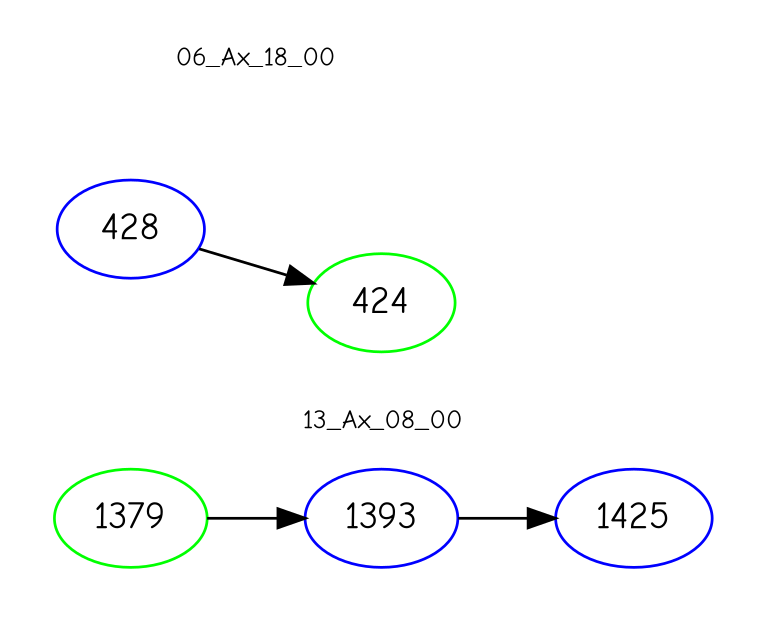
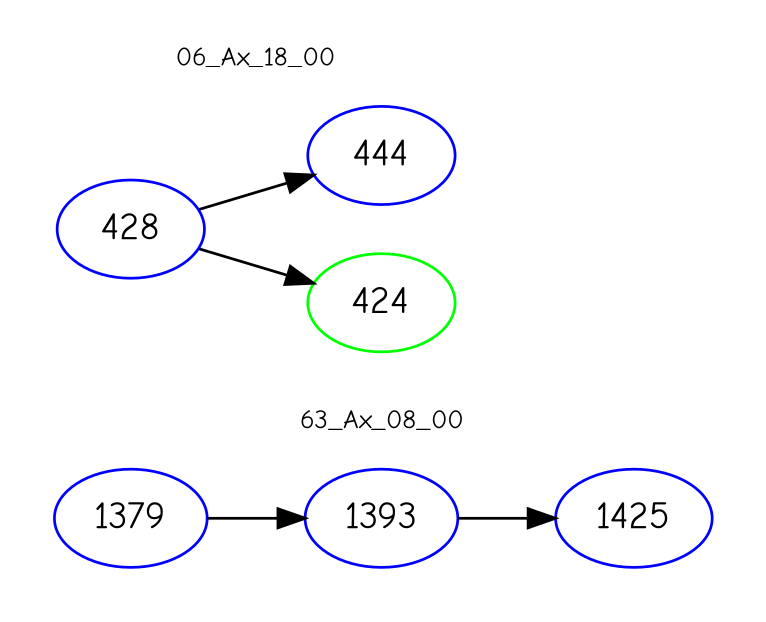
node "444": added
cluster "13_Ax_08_00": label "13_Ax_08_00" -> "63_Ax_08_00"
node "1379": color green -> blue
